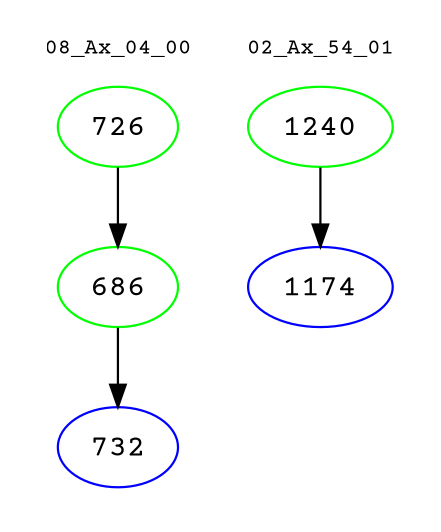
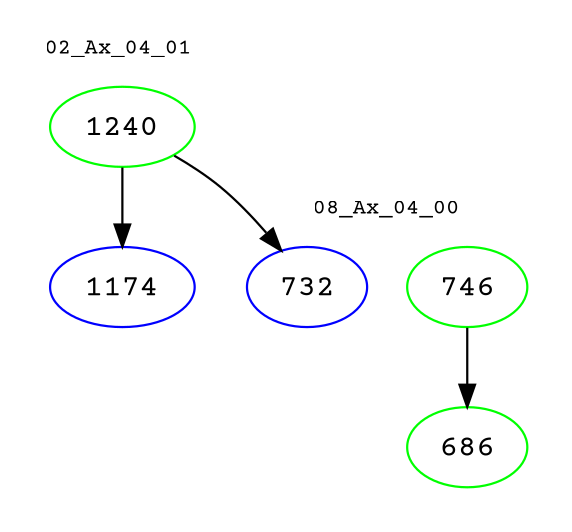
cluster "02_Ax_54_01": label "02_Ax_54_01" -> "02_Ax_04_01"
node "726": label "726" -> "746"
edge "686" -> "732": now "1240" -> "732"
